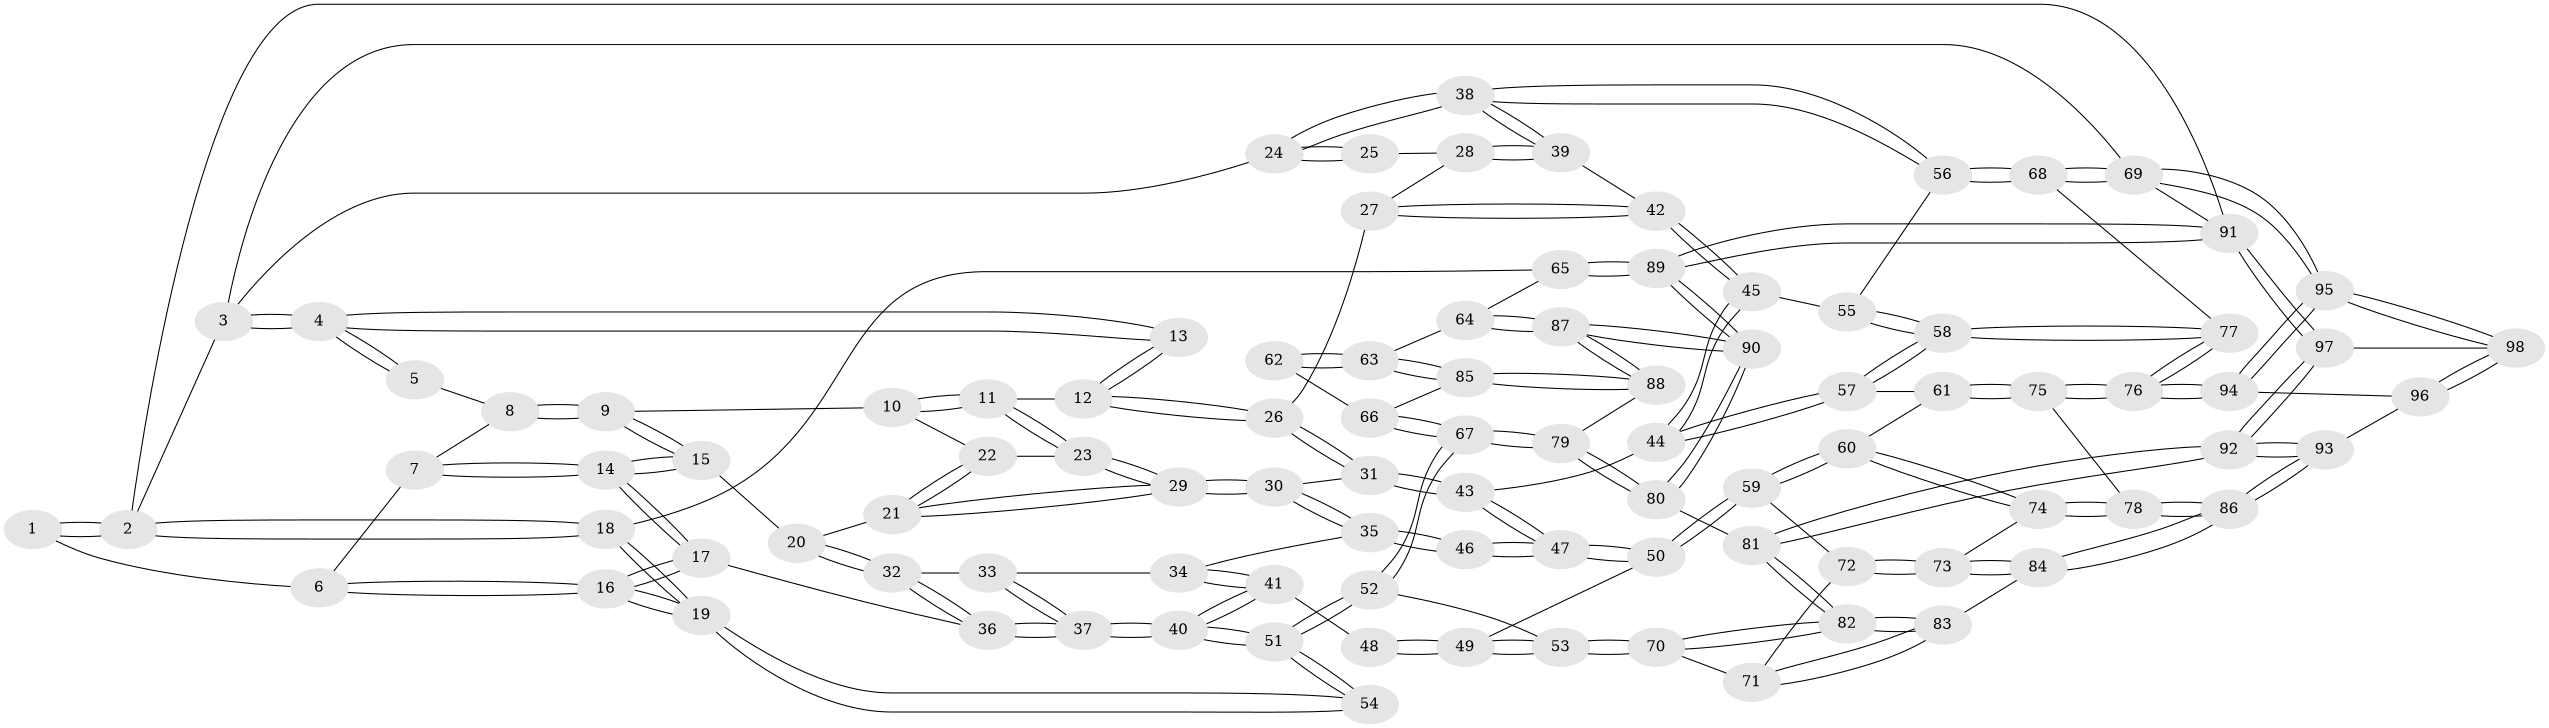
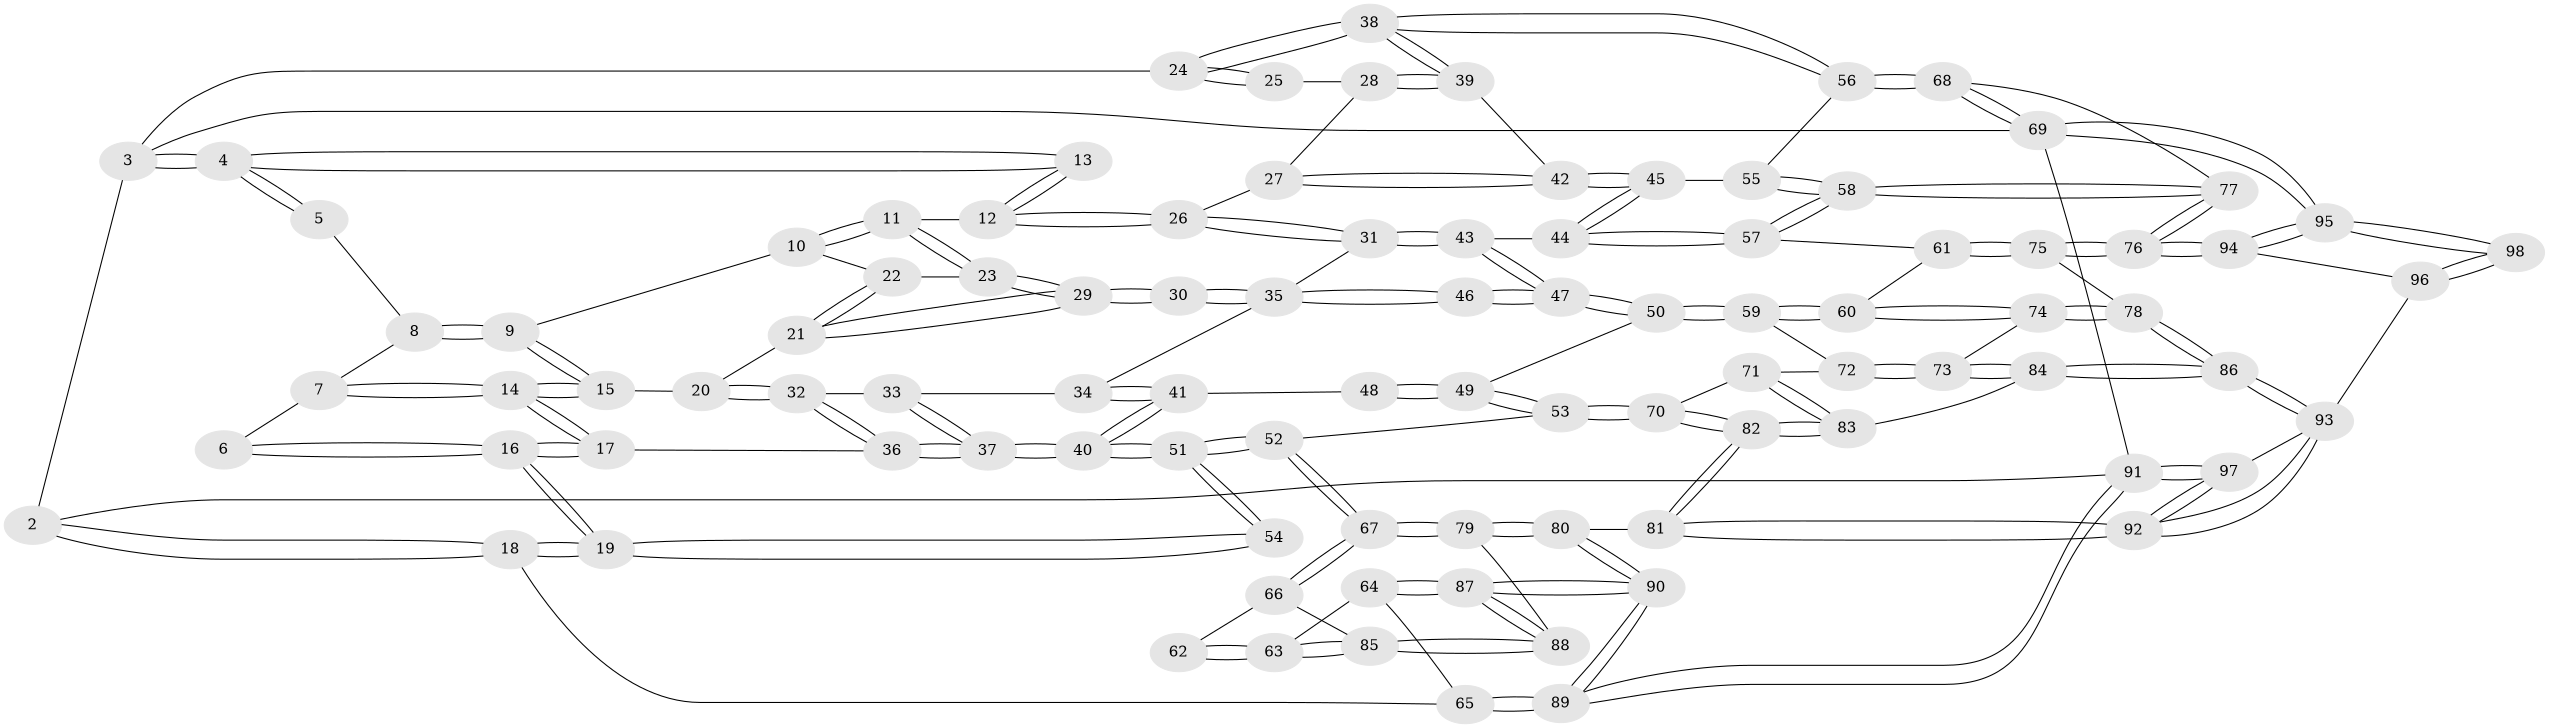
edge "97" -- "98": now "97" -- "93"
edge "31" -- "30": now "31" -- "35"
node "1": removed
